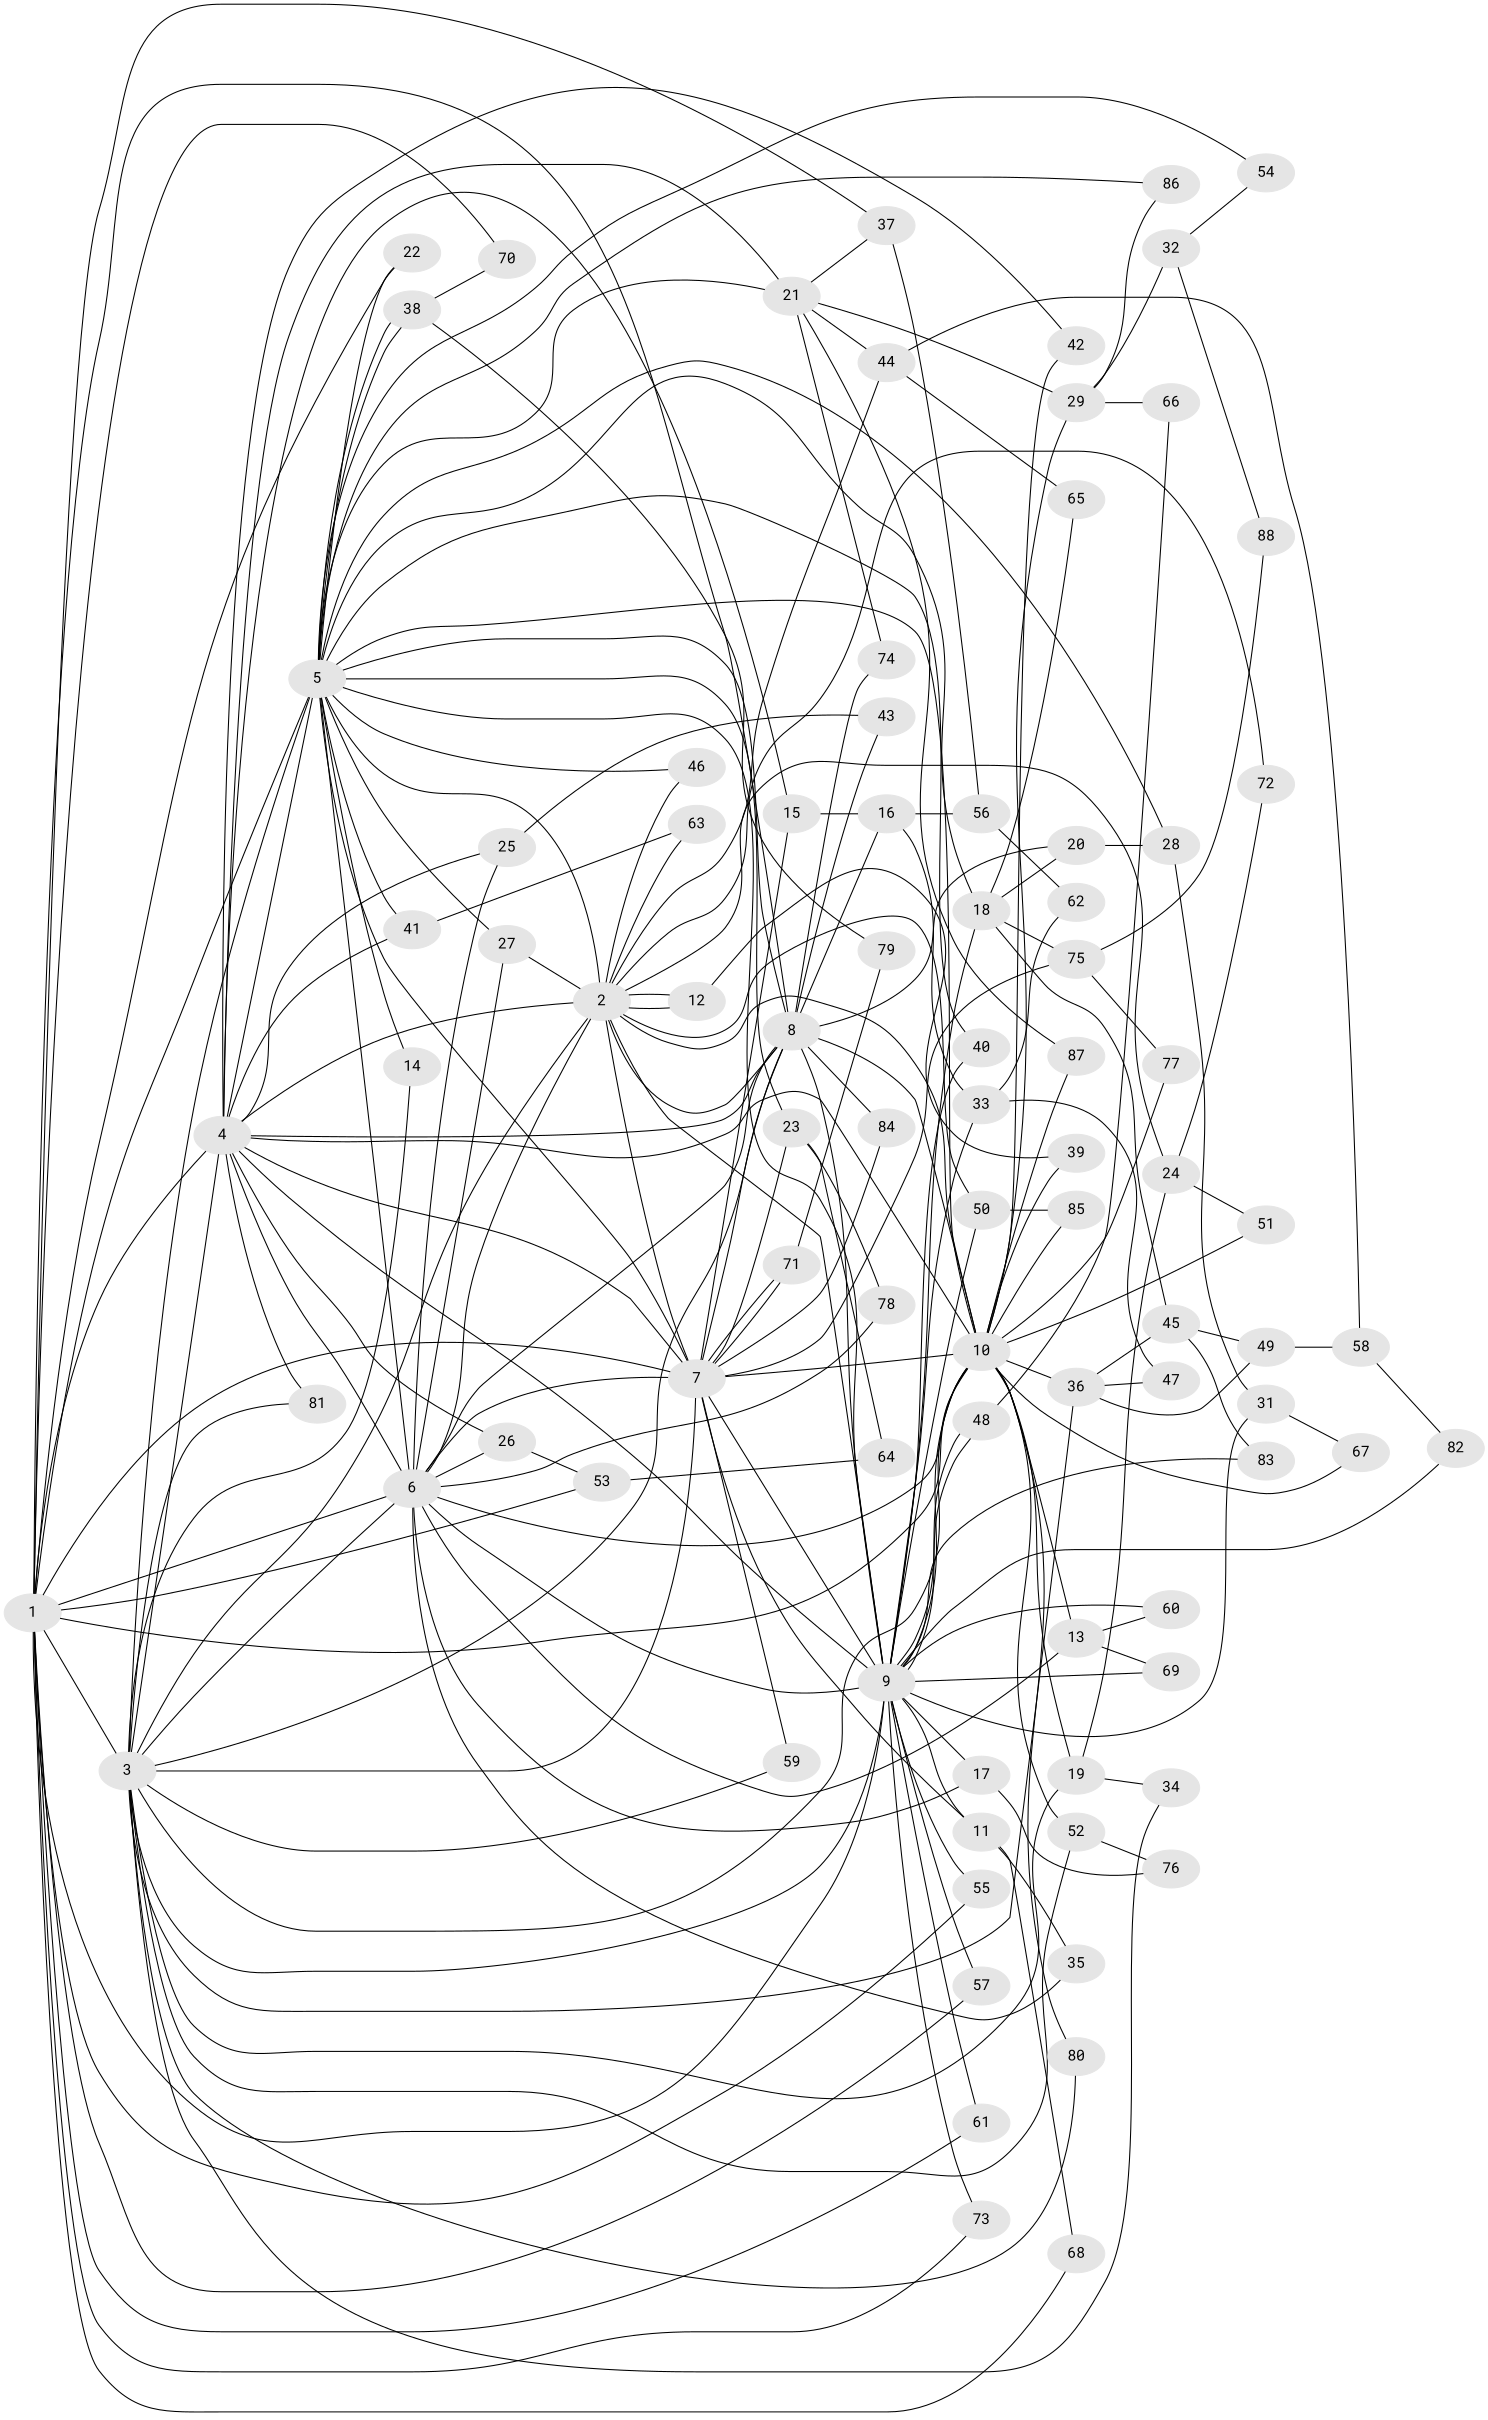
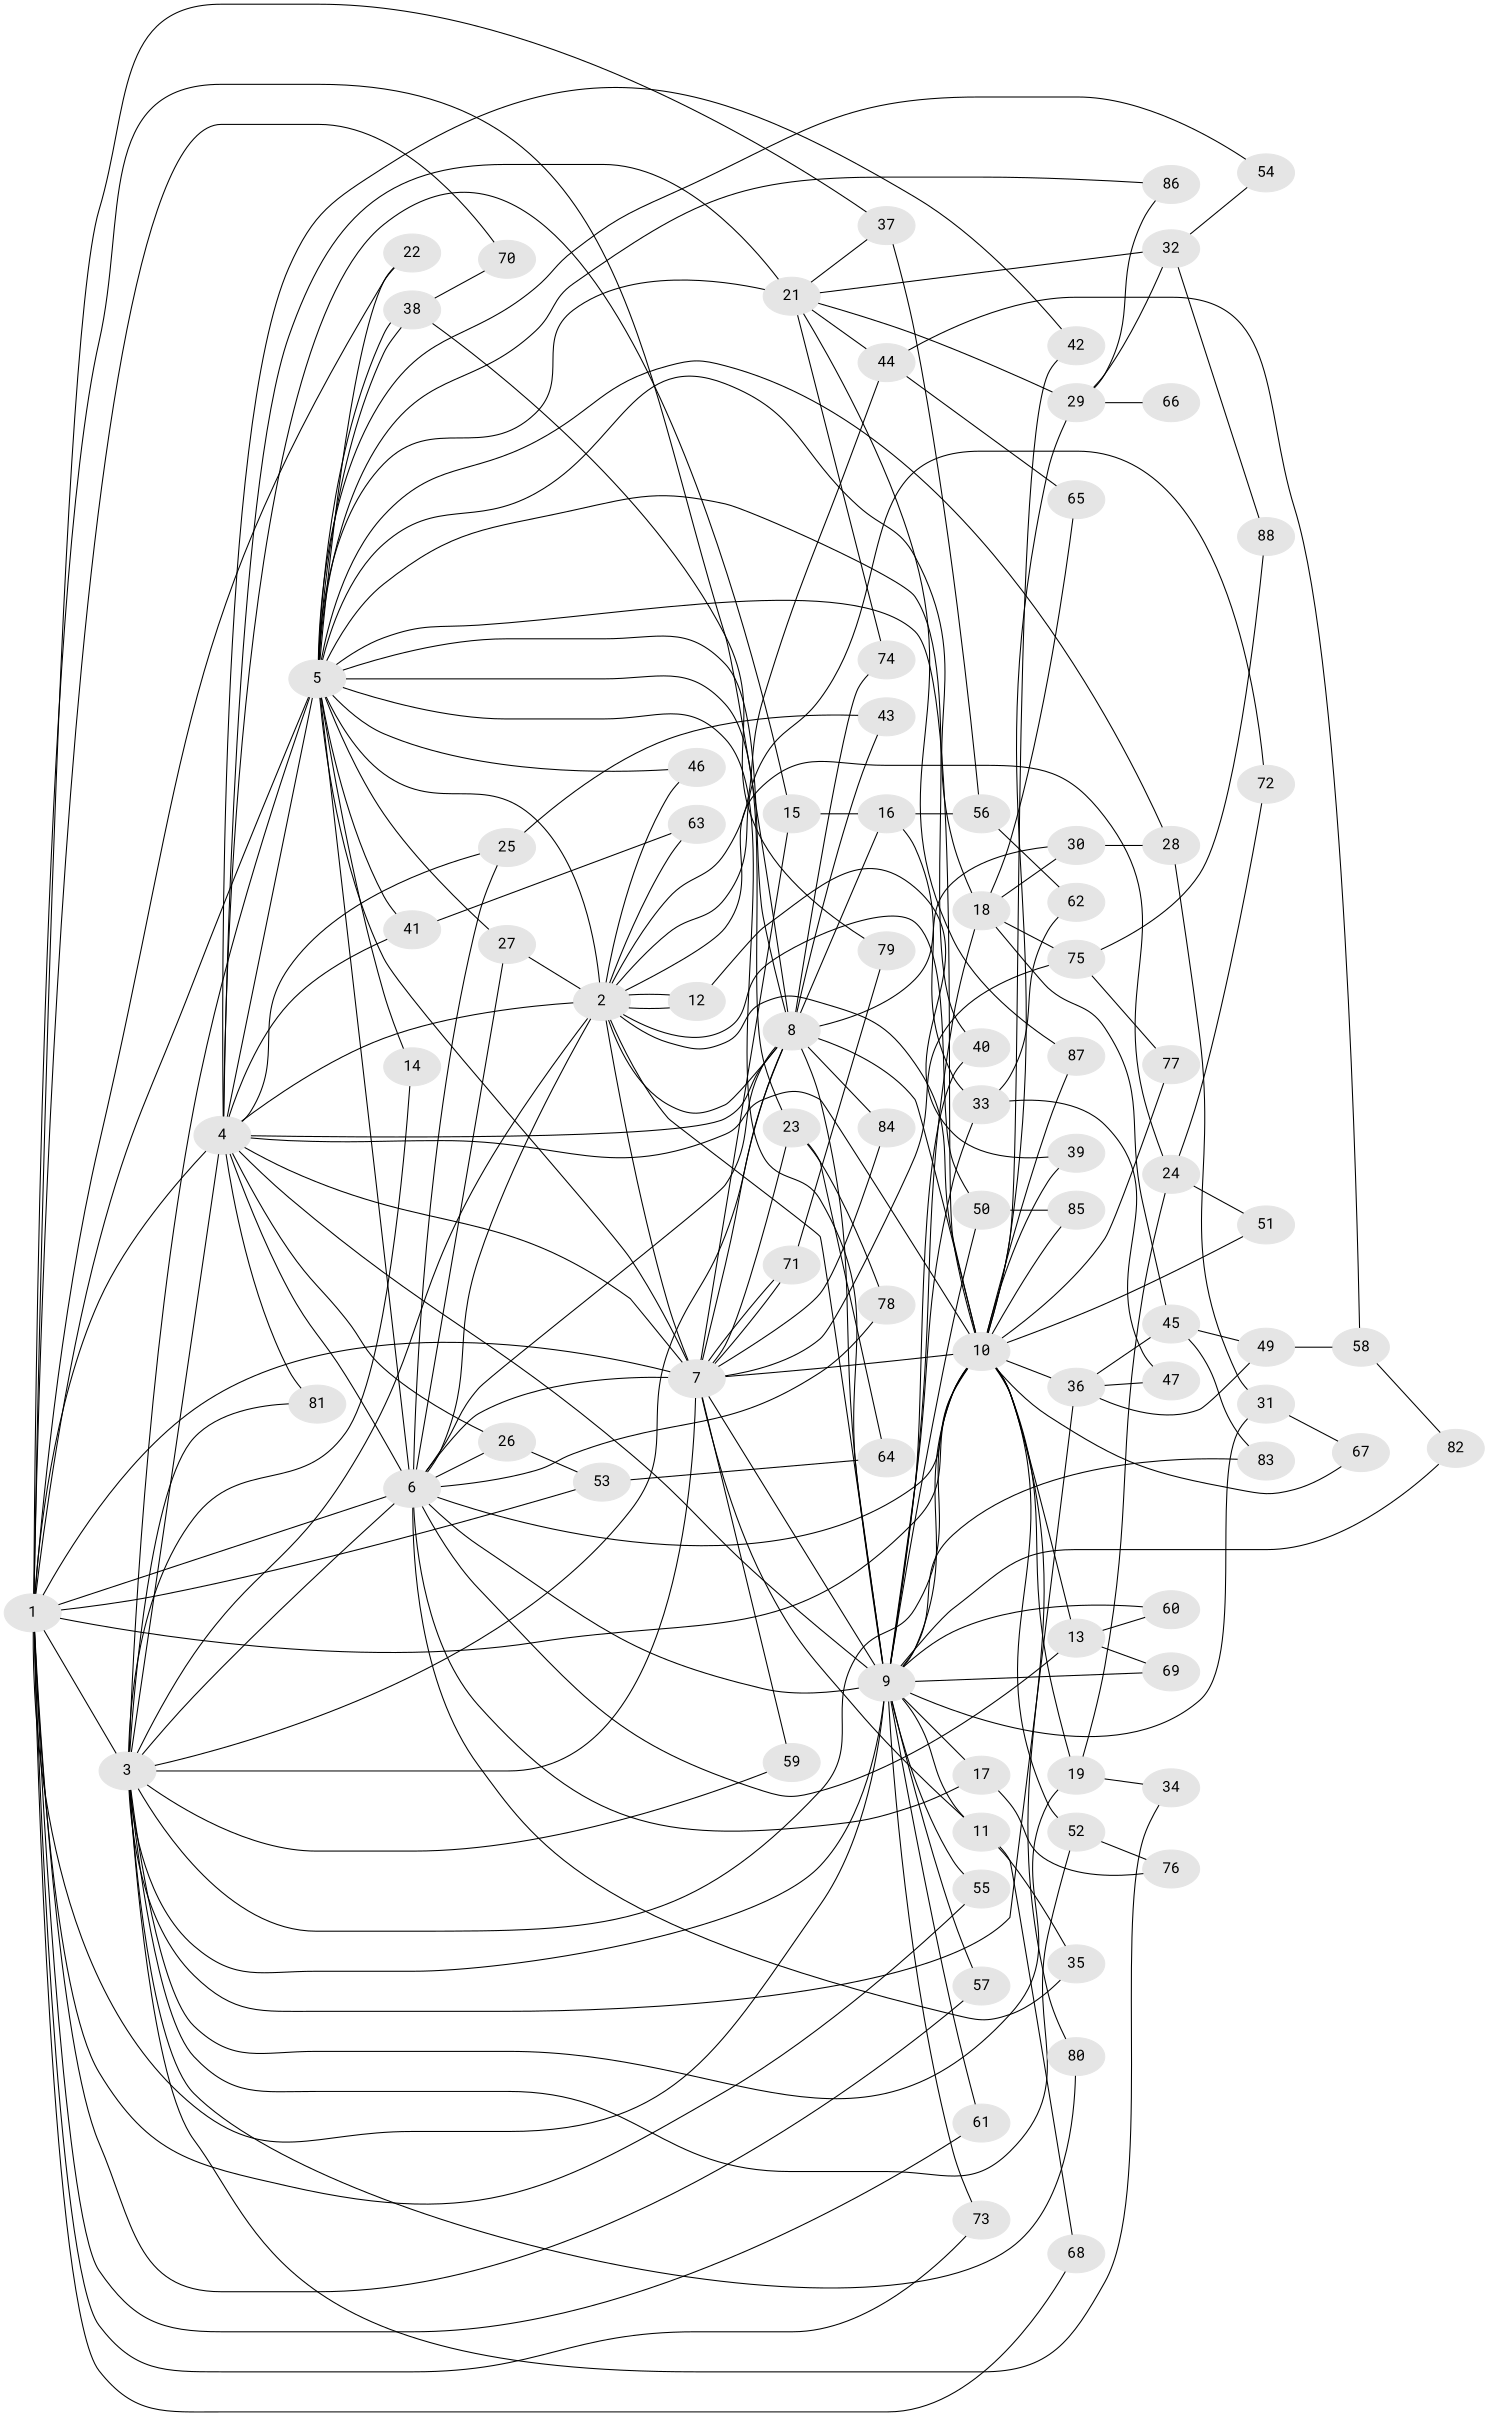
edge "32" -- "21": added
node "20": label "20" -> "30"
node "48": removed
